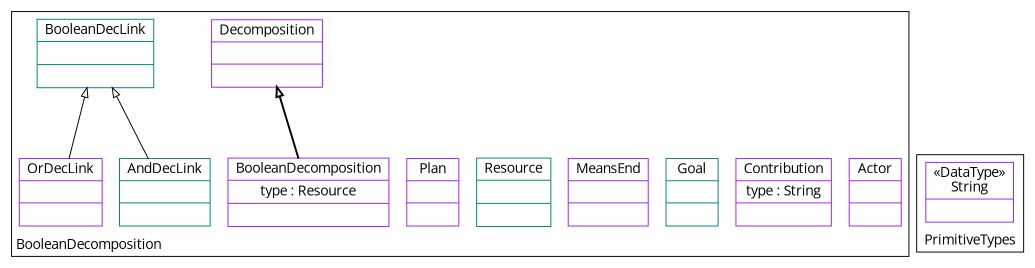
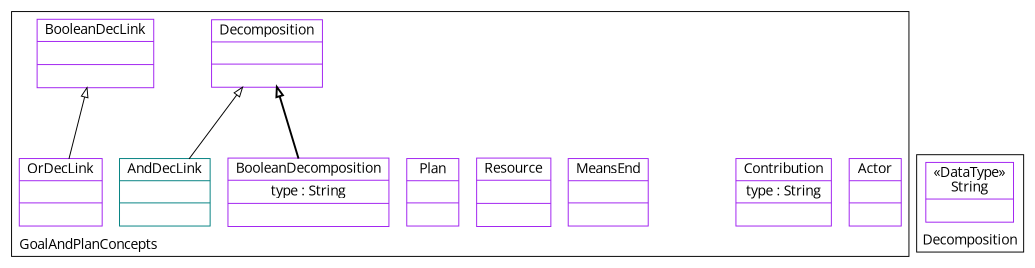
node "BooleanDecLink": color teal -> purple
edge "AndDecLink" -> "BooleanDecLink": now "AndDecLink" -> "Decomposition"
node "BooleanDecomposition": text "type : Resource" -> "type : String"
node "Resource": color teal -> purple
node "Goal": removed
cluster "PrimitiveTypes": label "PrimitiveTypes" -> "Decomposition"
cluster "BooleanDecomposition": label "BooleanDecomposition" -> "GoalAndPlanConcepts"
